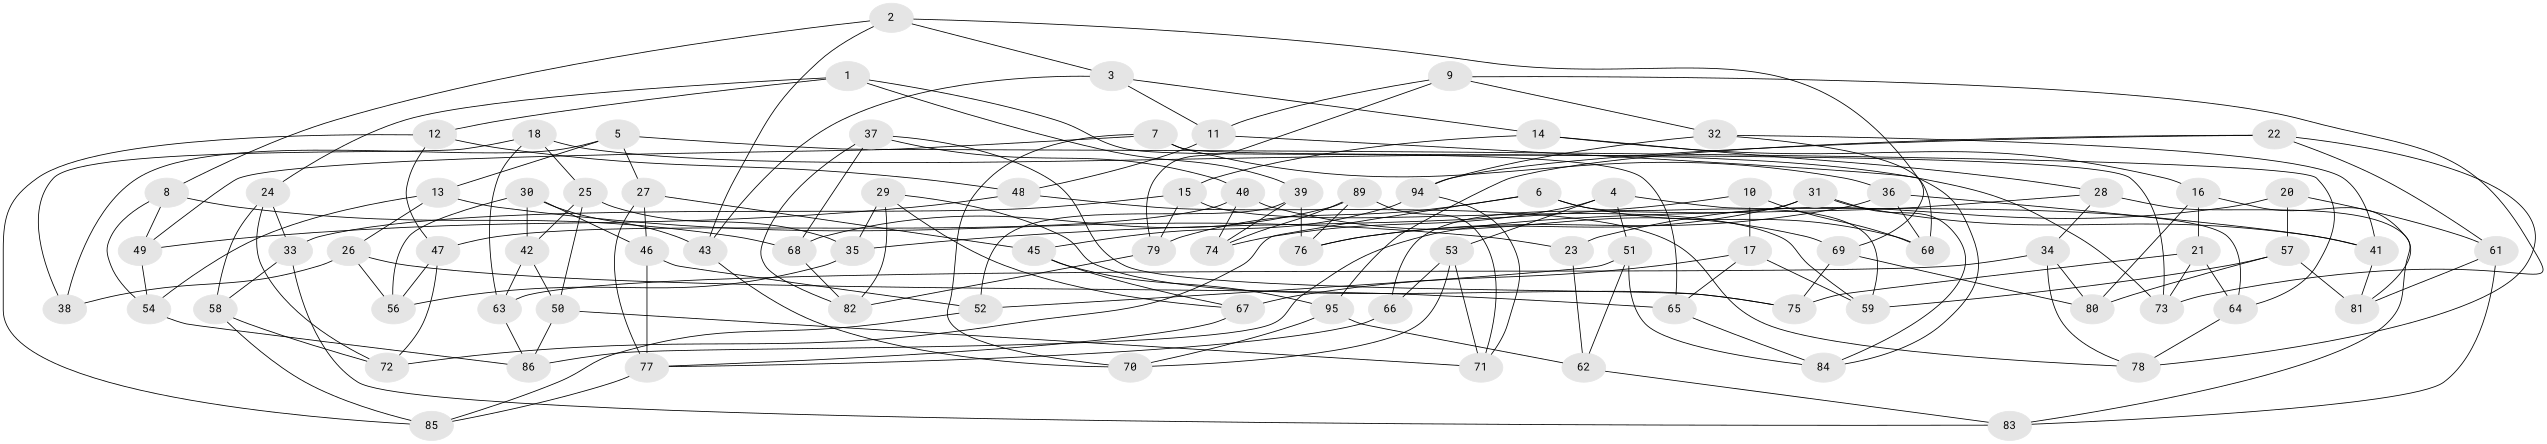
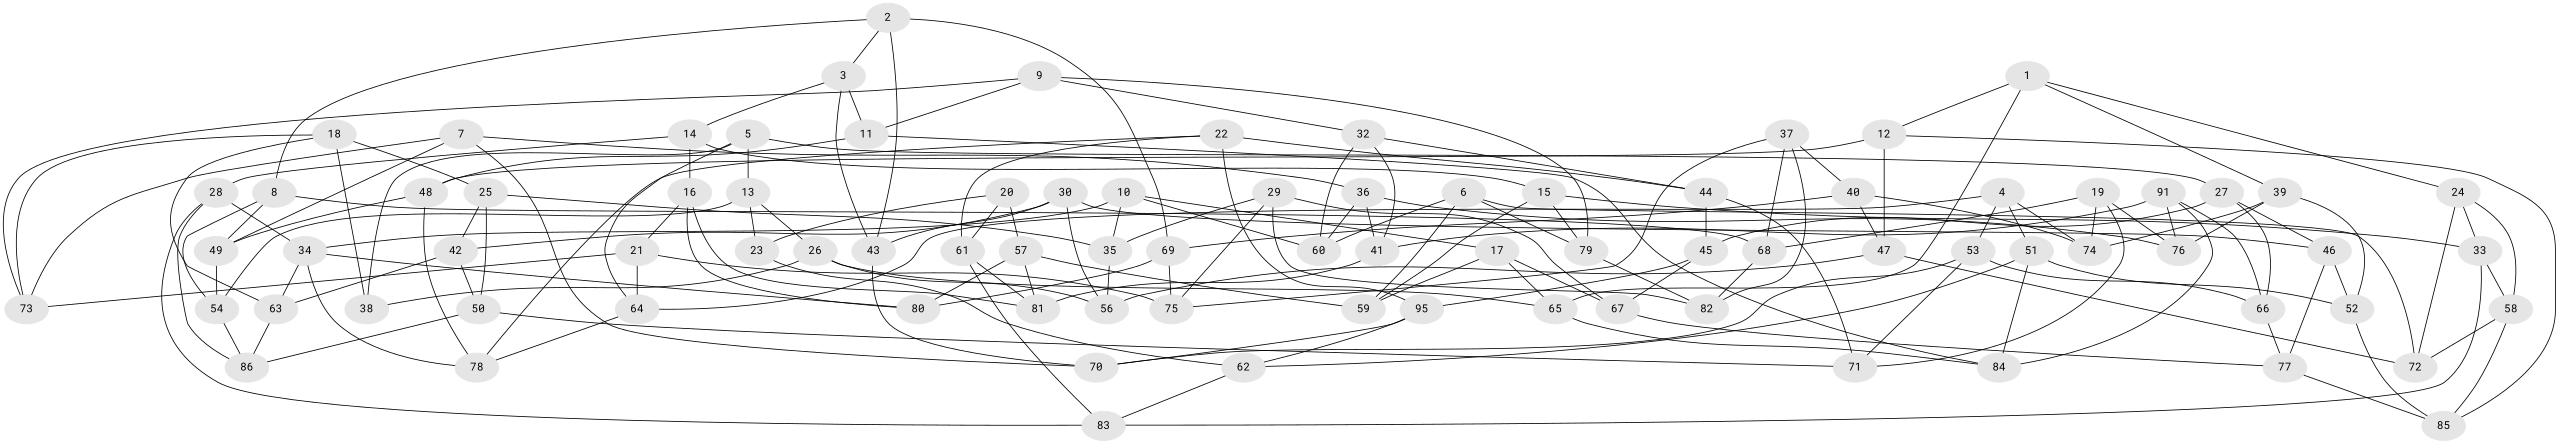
node "89": label "89" -> "19"
node "94": label "94" -> "44"
node "31": label "31" -> "91"
edge "10" -- "34": added
edge "27" -- "77": now "27" -- "66"
